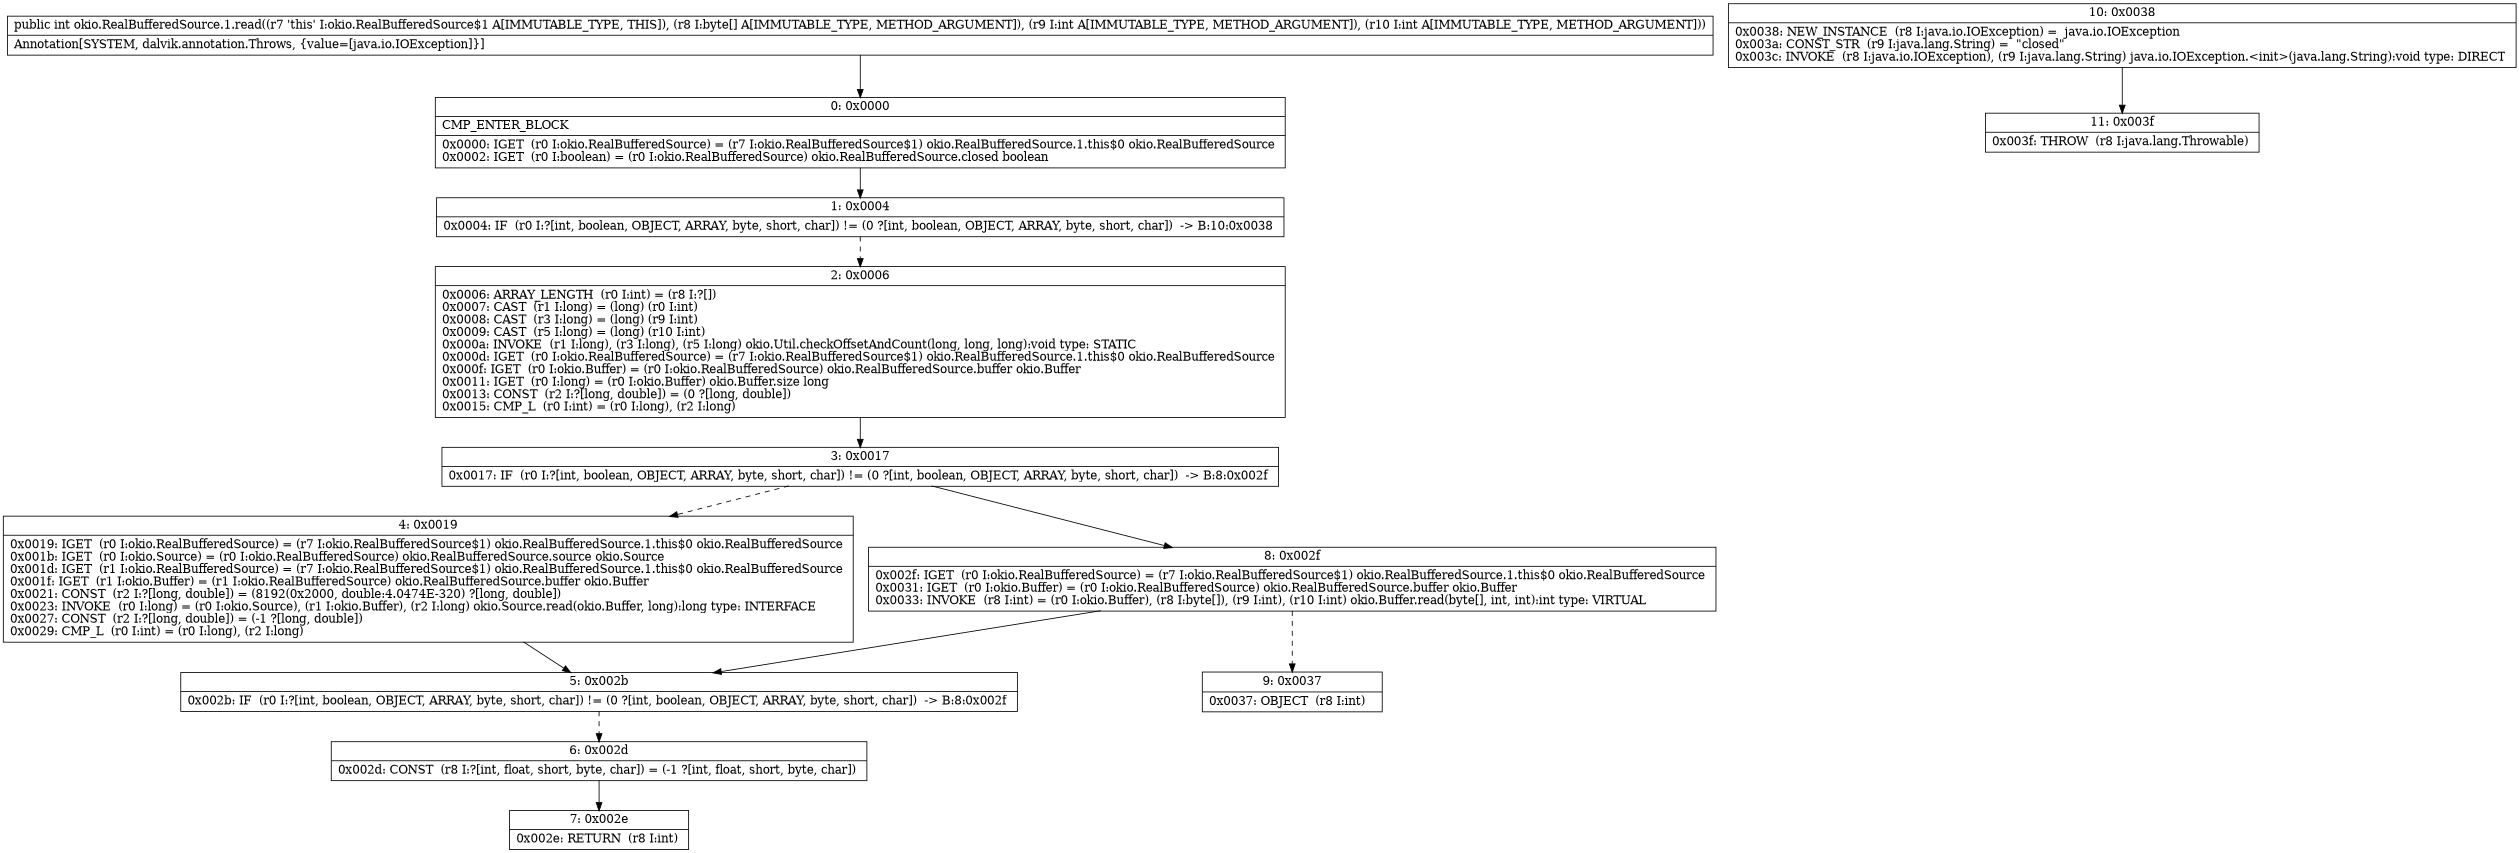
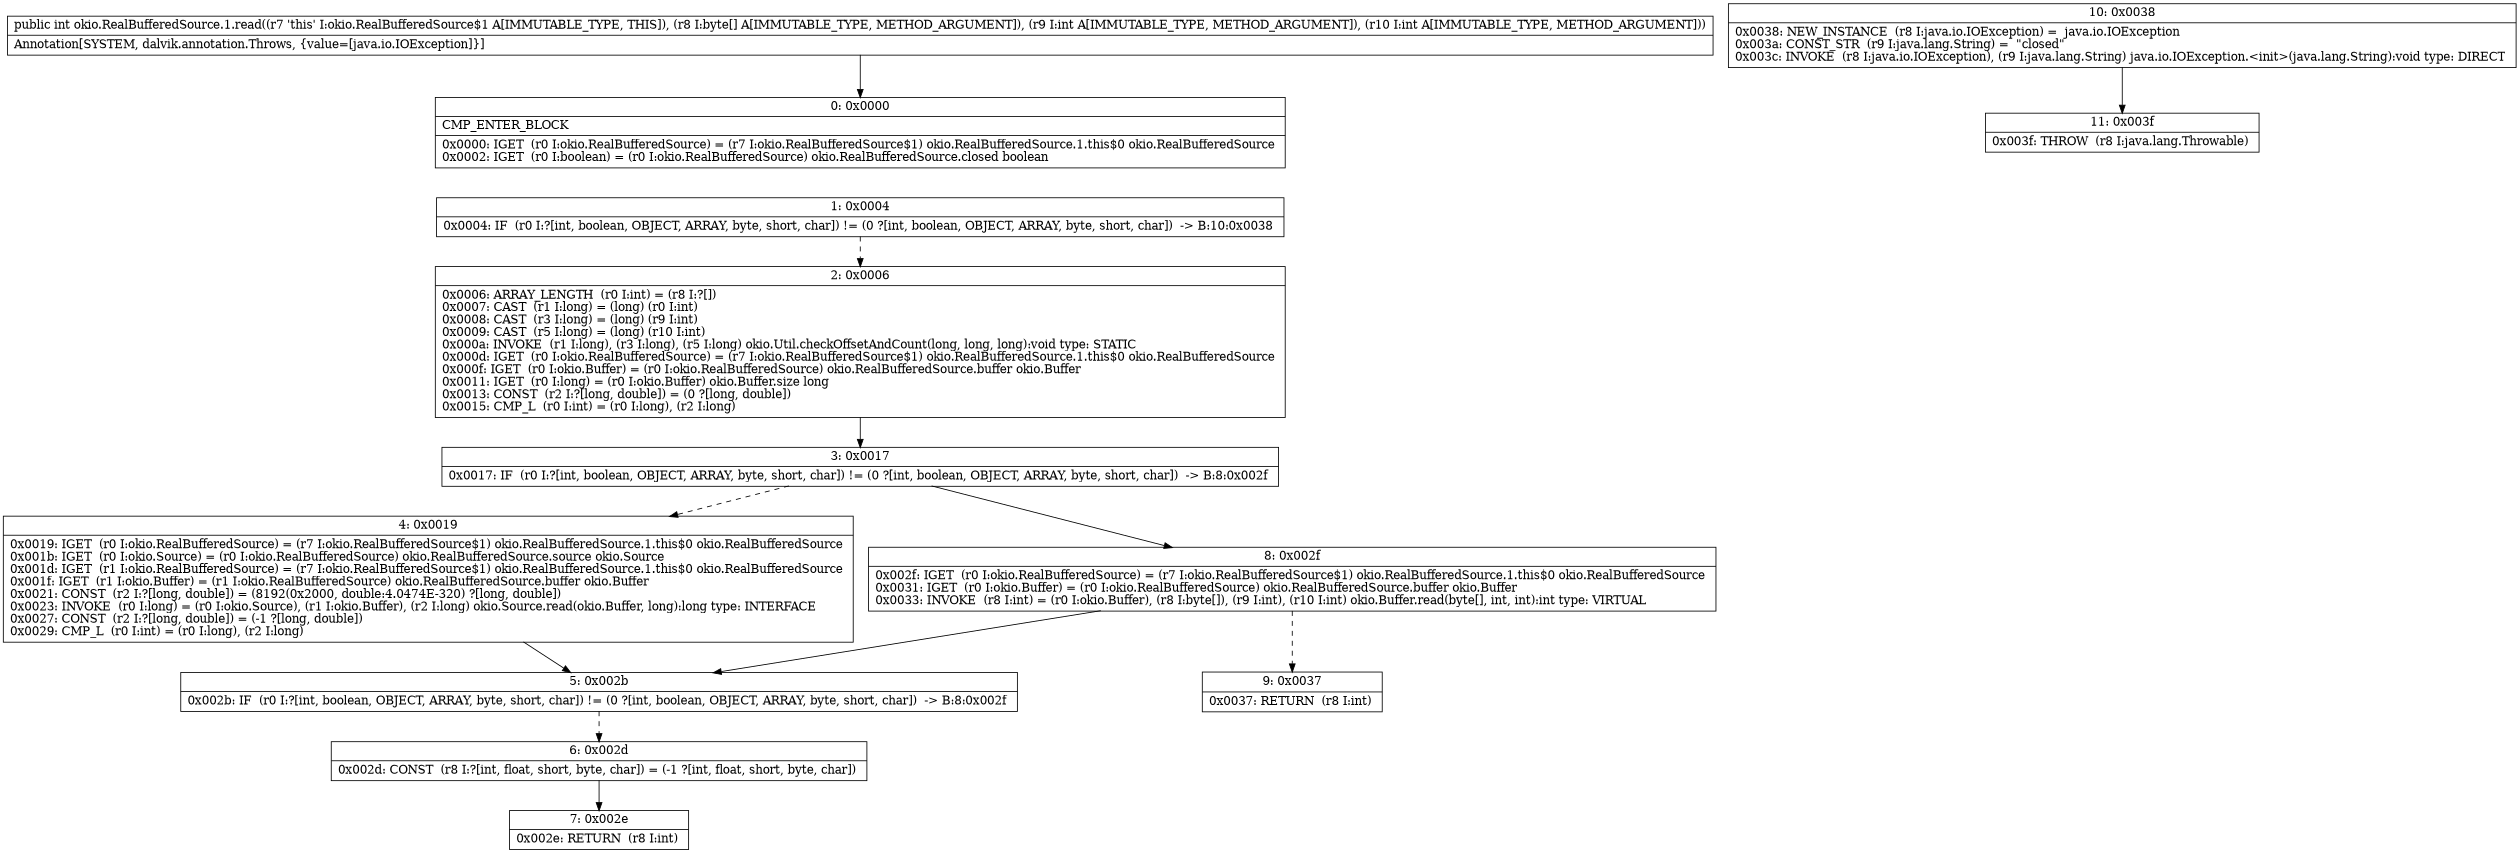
edge "0: 0x0000" -> "1: 0x0004": removed
node "9: 0x0037": text "0x0037: OBJECT  (r8 I:int)" -> "0x0037: RETURN  (r8 I:int)"
